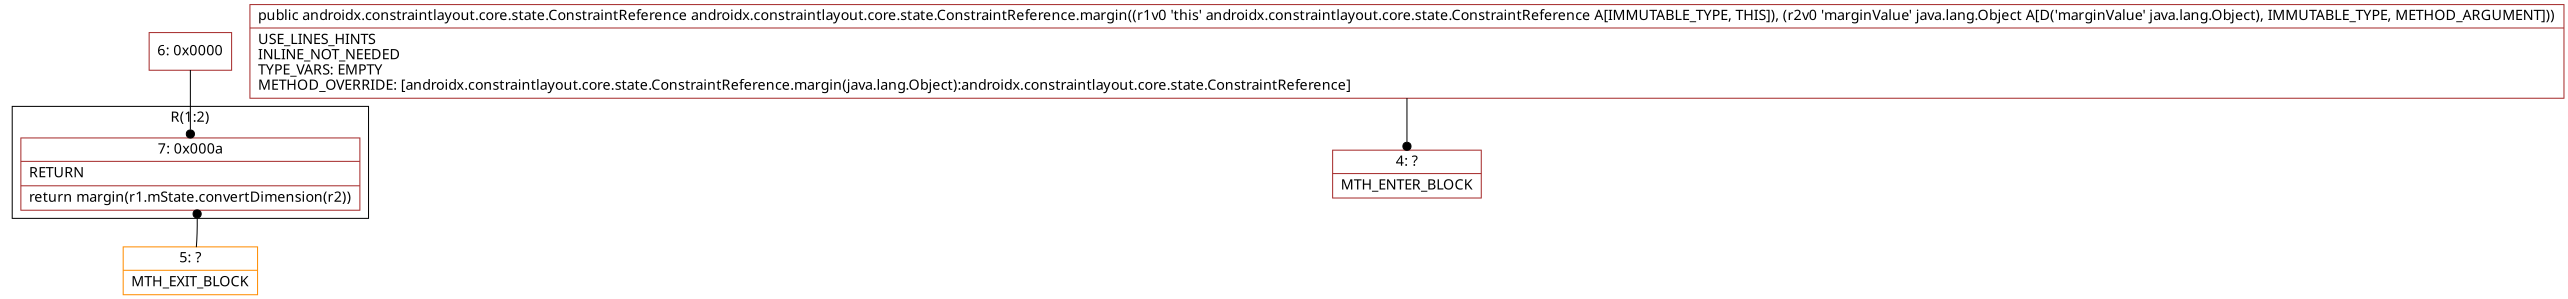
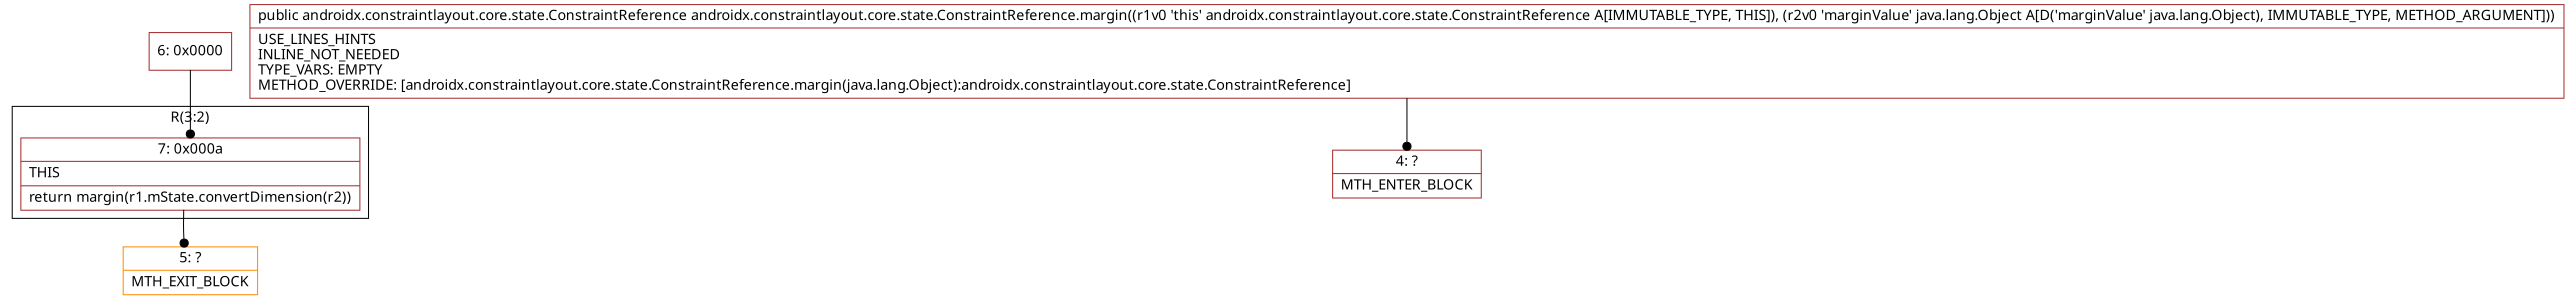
cluster "R(1:2)": label "R(1:2)" -> "R(3:2)"
node "7: 0x000a": text "RETURN" -> "THIS"
edge "5: ?" -> "7: 0x000a": reversed
